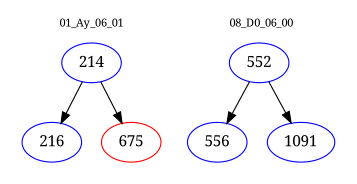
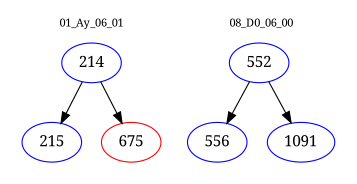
node "216": label "216" -> "215"
